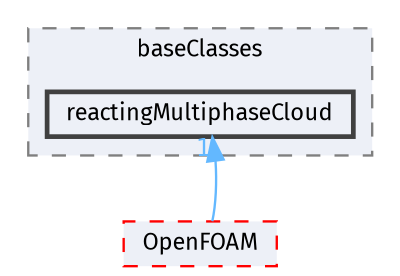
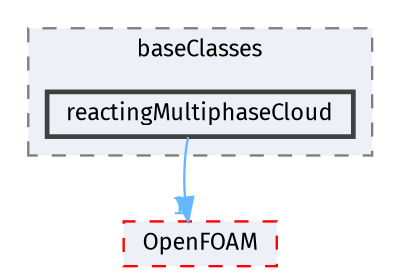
edge "OpenFOAM" -> "reactingMultiphaseCloud": reversed
